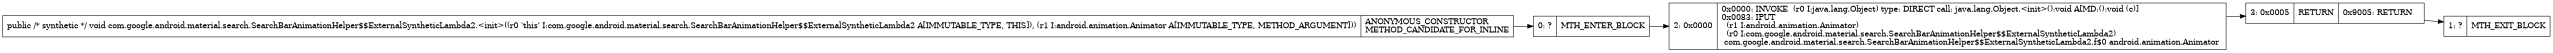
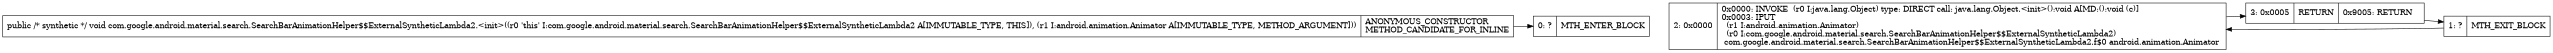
node "2: 0x0000": text "0x0083: IPUT" -> "0x0003: IPUT"
edge "0: ?" -> "2: 0x0000": now "1: ?" -> "2: 0x0000"
